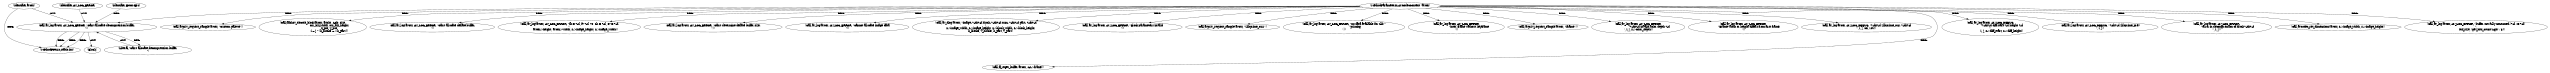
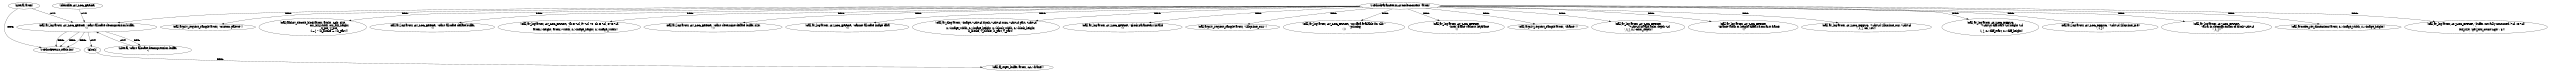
node "(Identifier,avctx)": label "(Identifier,avctx)" -> "(Literal,avctx)"
node "(Identifier,ENOMEM)": removed
edge "(MethodParameterIn,AVCodecContext *avctx)" -> "(Call,ff_reget_buffer(avctx, &s->frame))": now "(Block,)" -> "(Call,ff_reget_buffer(avctx, &s->frame))"
